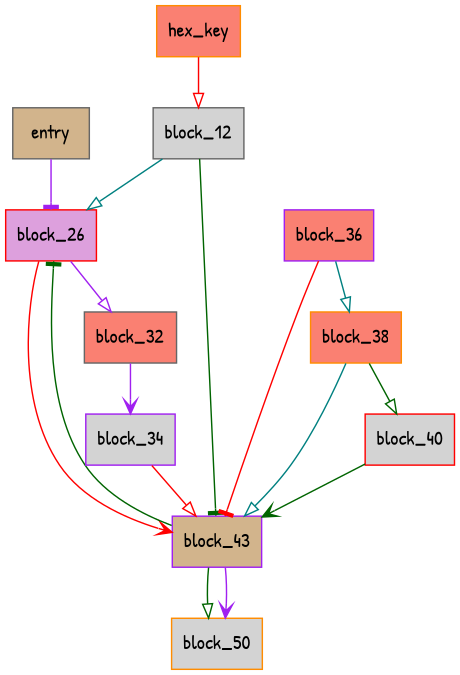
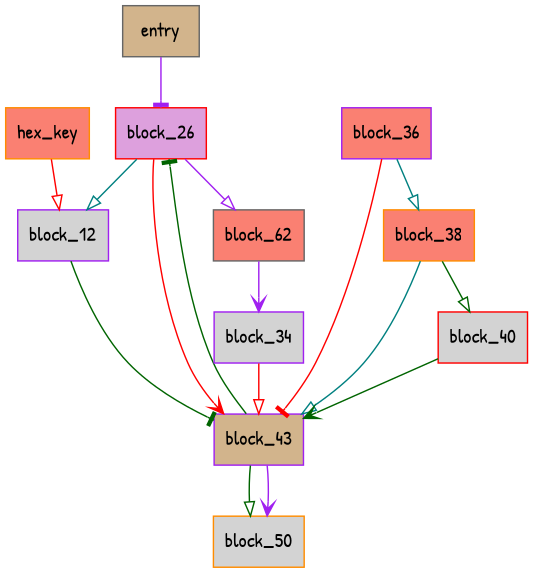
node "block_12": color gray40 -> purple
edge "block_12" -> "block_26": reversed
node "block_32": label "block_32" -> "block_62"
